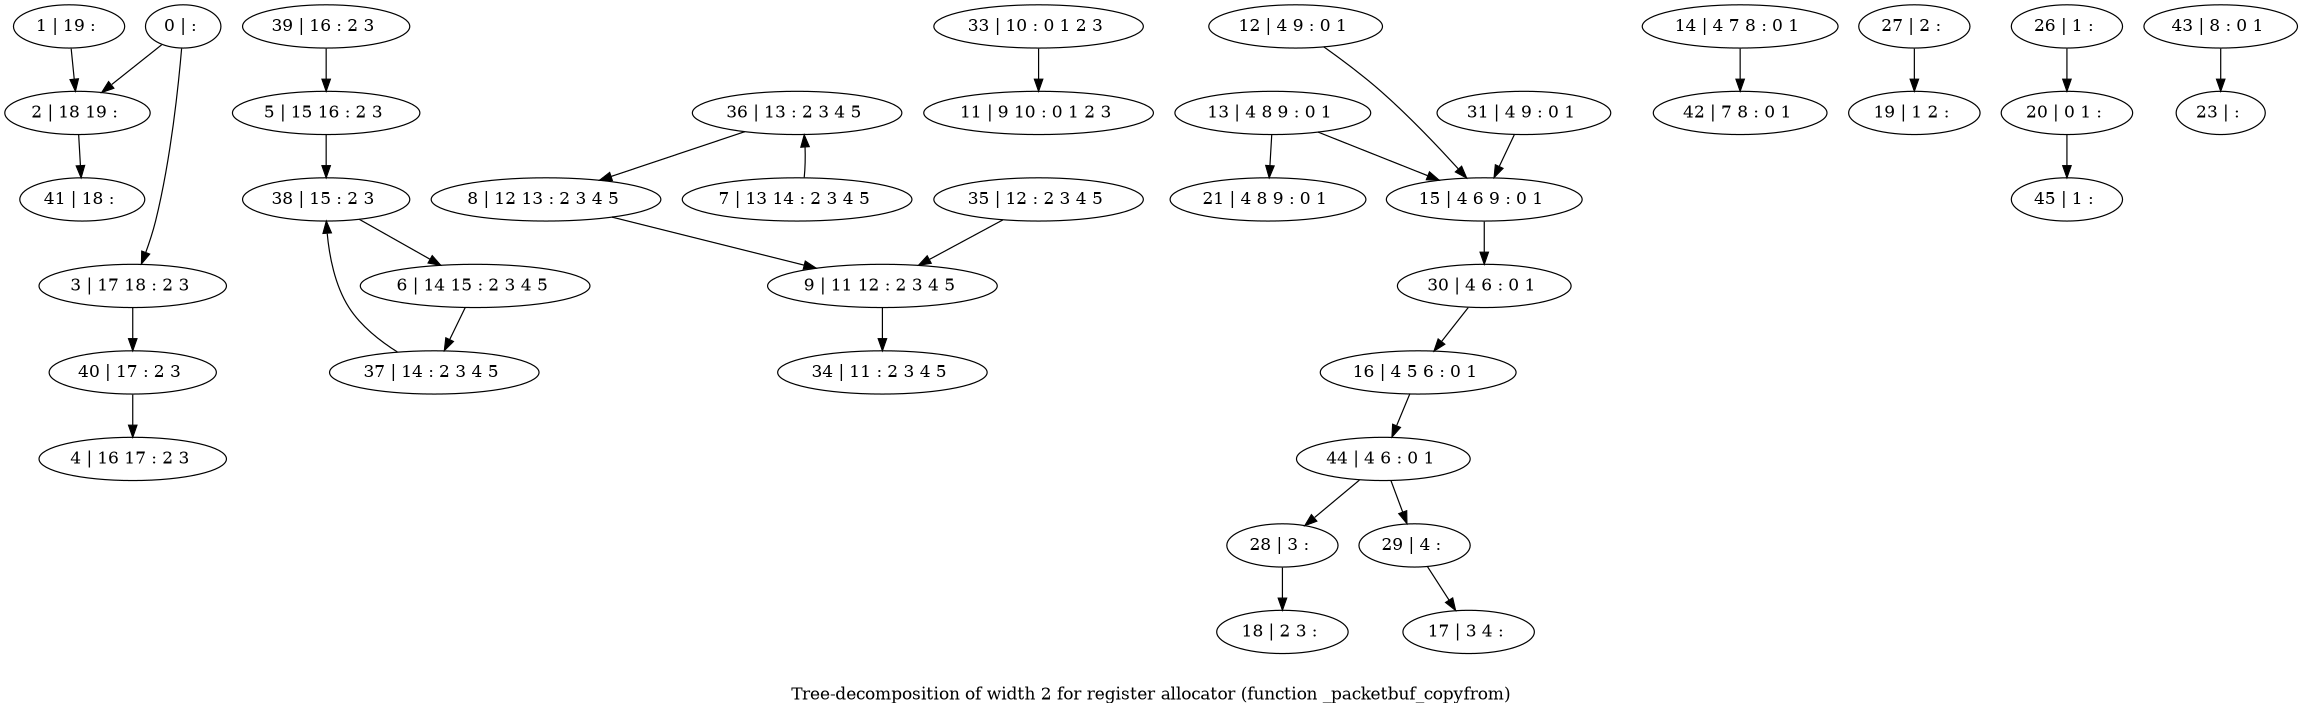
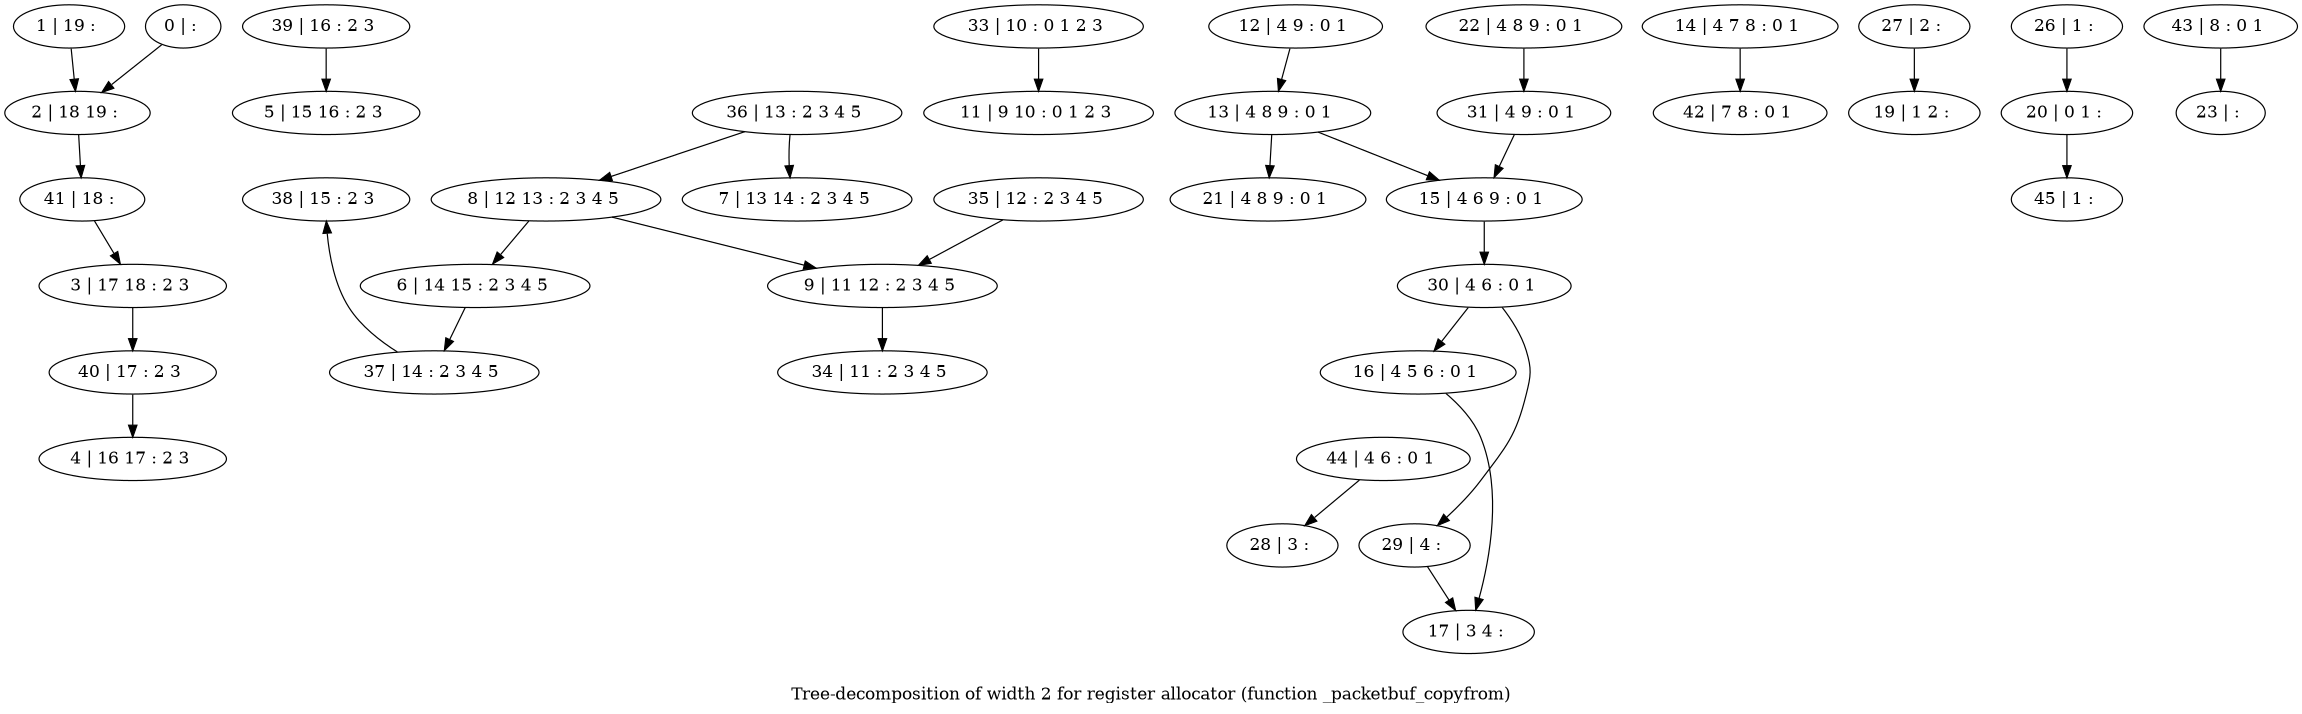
node "22 | 4 8 9 : 0 1": added
edge "12 | 4 9 : 0 1" -> "15 | 4 6 9 : 0 1": now "12 | 4 9 : 0 1" -> "13 | 4 8 9 : 0 1"
edge "5 | 15 16 : 2 3" -> "38 | 15 : 2 3": removed
edge "0 | :" -> "3 | 17 18 : 2 3": now "41 | 18 :" -> "3 | 17 18 : 2 3"
edge "7 | 13 14 : 2 3 4 5" -> "36 | 13 : 2 3 4 5": reversed
edge "38 | 15 : 2 3" -> "6 | 14 15 : 2 3 4 5": now "8 | 12 13 : 2 3 4 5" -> "6 | 14 15 : 2 3 4 5"
edge "16 | 4 5 6 : 0 1" -> "44 | 4 6 : 0 1": now "16 | 4 5 6 : 0 1" -> "17 | 3 4 :"
edge "44 | 4 6 : 0 1" -> "29 | 4 :": now "30 | 4 6 : 0 1" -> "29 | 4 :"
node "18 | 2 3 :": removed
